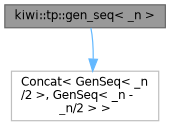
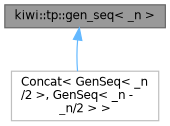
edge "kiwi::tp::gen_seq< _n >" -> "Concat< GenSeq< _n /2 >, GenSeq< _n - _n/2 > >": reversed
